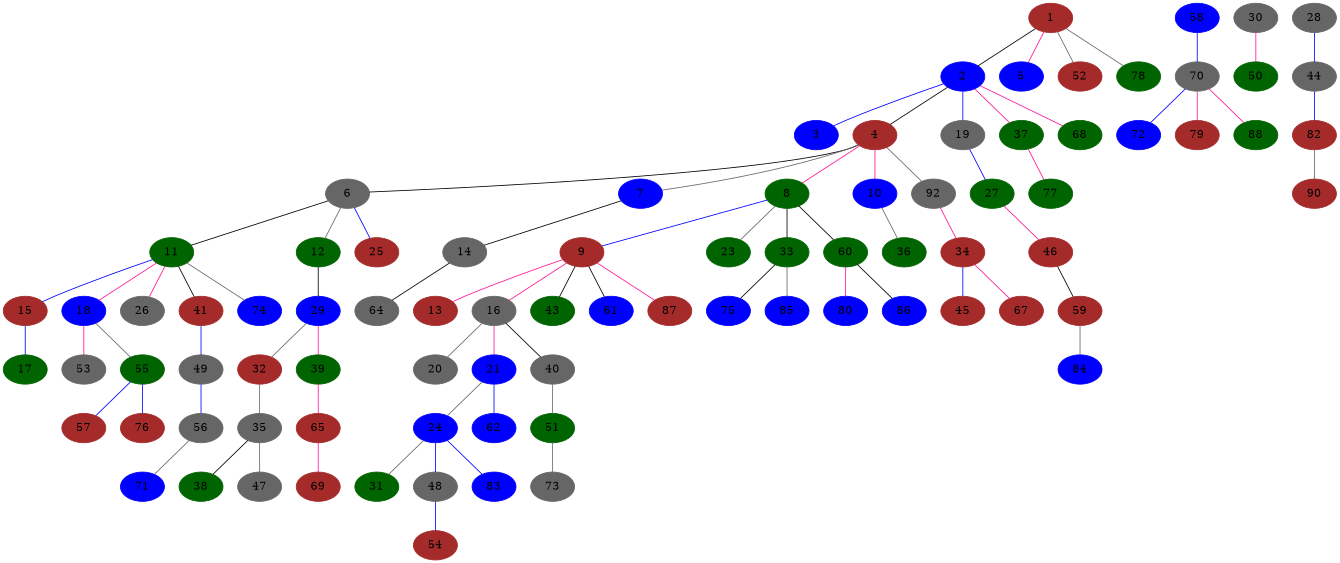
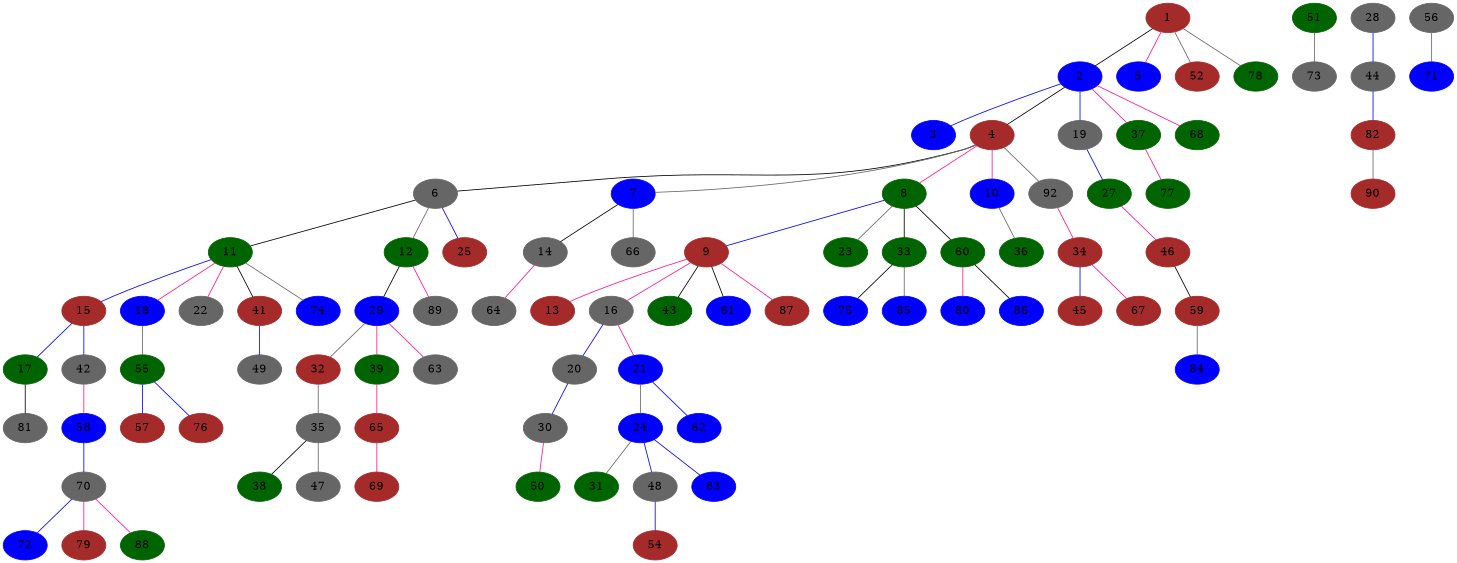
node "66": added
edge "14" -- "64": color black -> deeppink
node "26": label "26" -> "22"
node "89": added
edge "16" -- "20": color gray40 -> blue
node "42": added
node "53": removed
node "63": added
node "40": removed
edge "49" -- "56": removed
edge "20" -- "30": added
node "81": added
